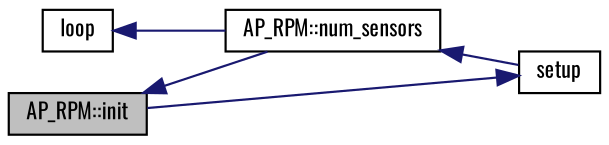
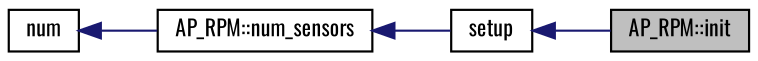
node "loop": label "loop" -> "num"
edge "AP_RPM::num_sensors" -> "AP_RPM::init": removed
